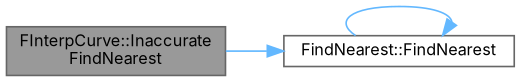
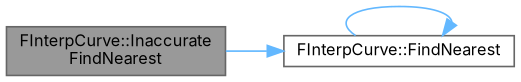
node "FindNearest::FindNearest": label "FindNearest::FindNearest" -> "FInterpCurve::FindNearest"
